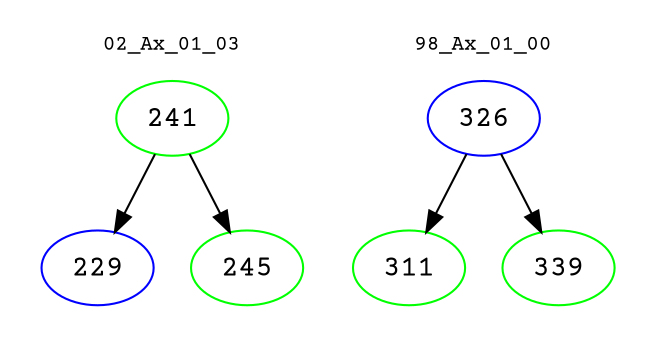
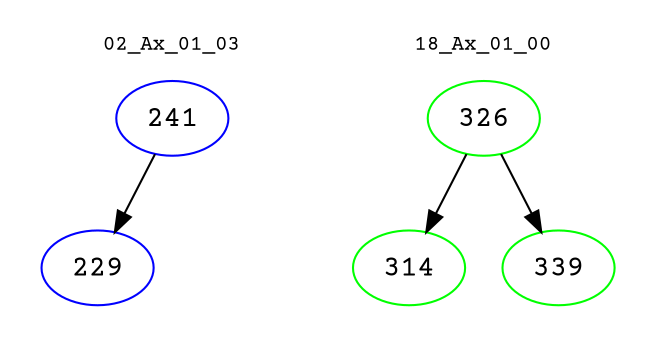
cluster "98_Ax_01_00": label "98_Ax_01_00" -> "18_Ax_01_00"
node "241": color green -> blue
node "326": color blue -> green
node "245": removed
node "311": label "311" -> "314"
